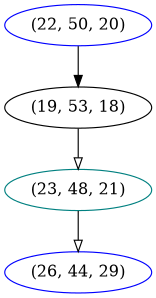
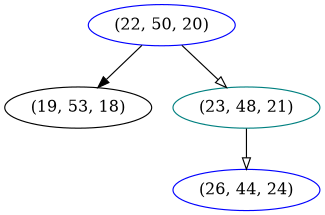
edge "(19, 53, 18)" -> "(23, 48, 21)": now "(22, 50, 20)" -> "(23, 48, 21)"
node "(26, 44, 29)": label "(26, 44, 29)" -> "(26, 44, 24)"
